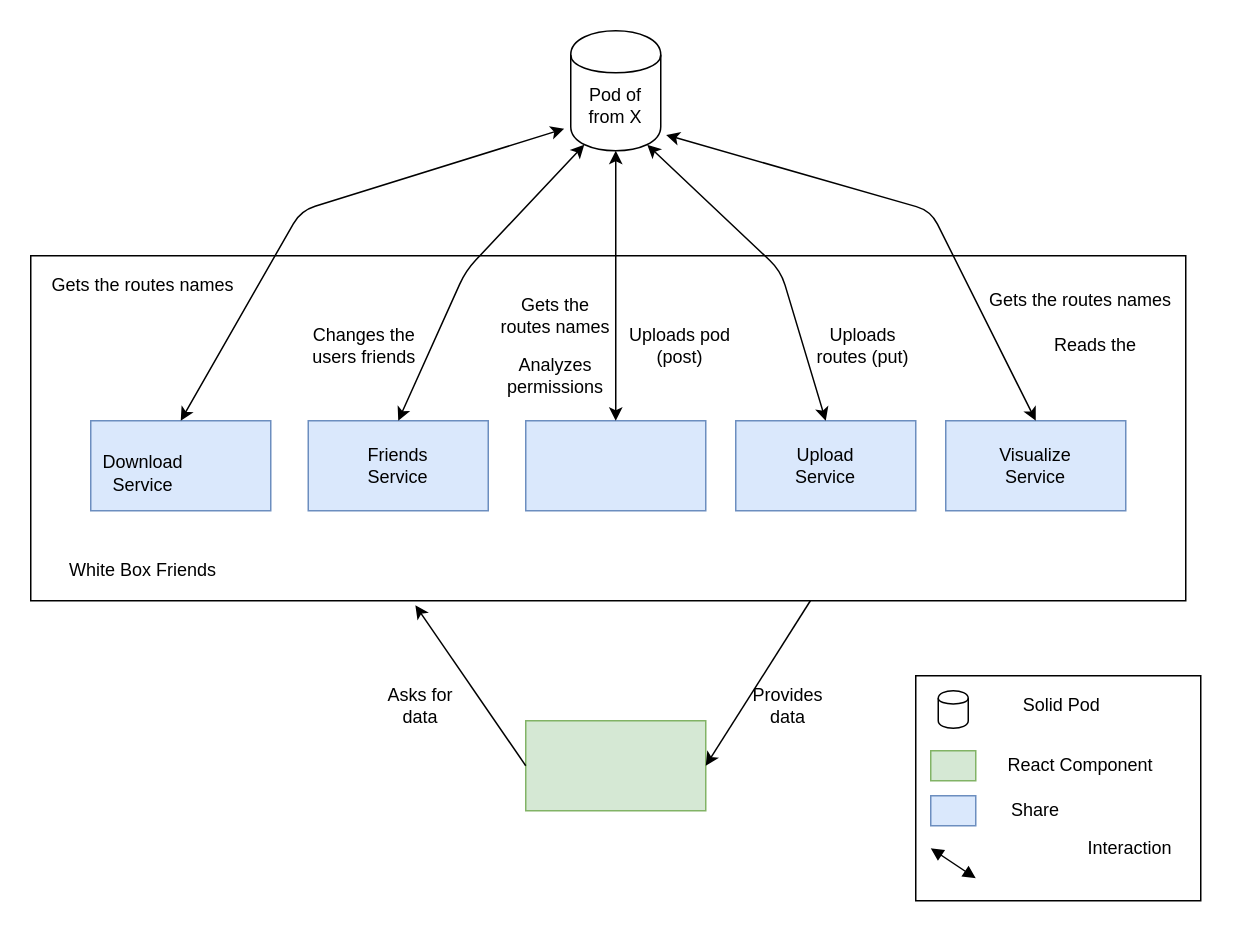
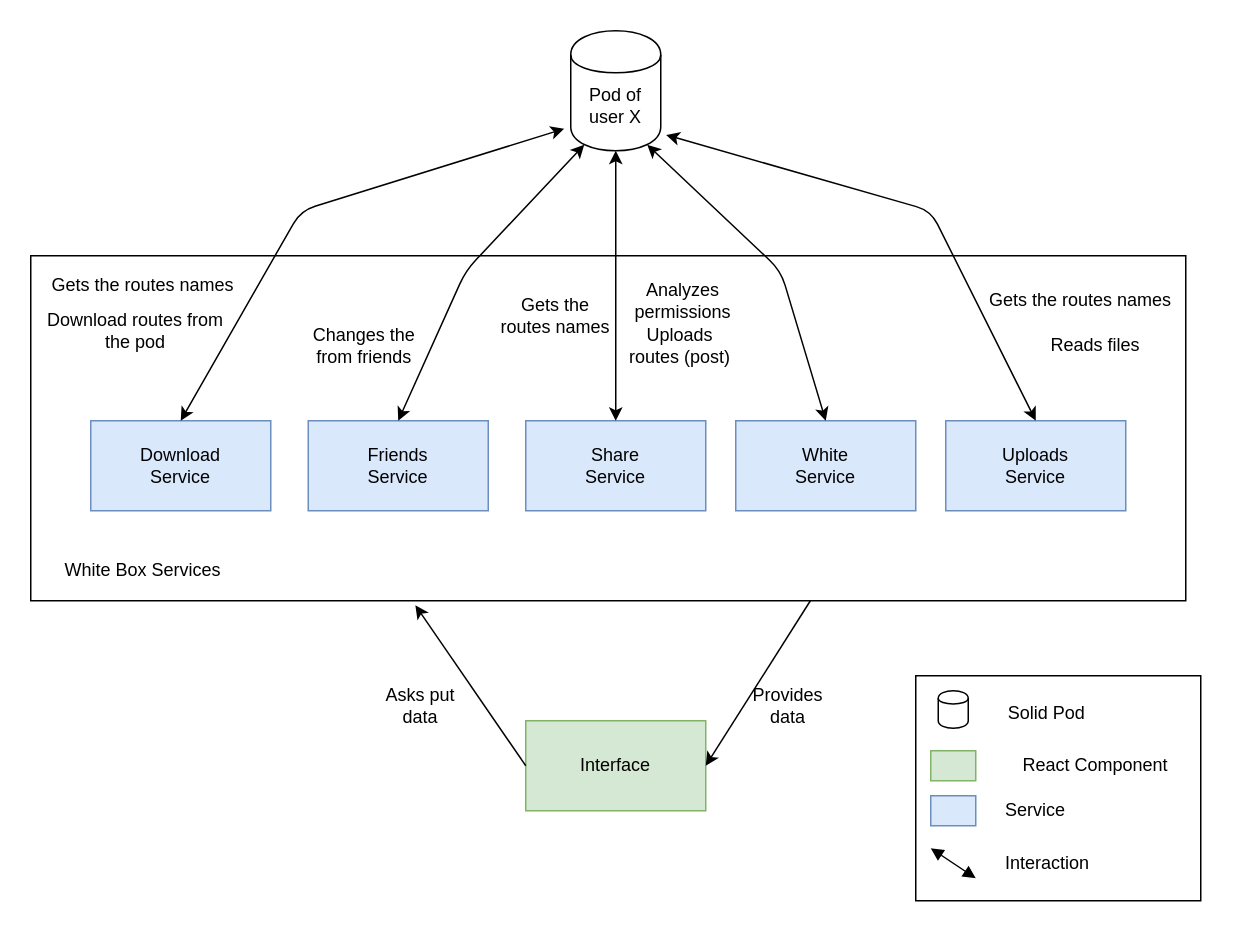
node "Pod of from X": label "Pod of from X" -> "Pod of user X"
node "Download routes from the pod": added
node "Changes the users friends": label "Changes the users friends" -> "Changes the from friends"
node "Uploads pod (post)": label "Uploads pod (post)" -> "Uploads routes (post)"
node "Uploads routes (put)": removed
node "Reads the": label "Reads the" -> "Reads files"
node "Analyzes permissions": moved (556, 376) -> (683, 301)
node "Share Service": added
node "Upload Service": label "Upload Service" -> "White Service"
node "Visualize Service": label "Visualize Service" -> "Uploads Service"
node "Download Service": moved (143, 473) -> (181, 466)
node "White Box Friends": label "White Box Friends" -> "White Box Services"
node "Asks for data": label "Asks for data" -> "Asks put data"
node "Solid Pod": moved (1062, 706) -> (1047, 713)
node "Interface": added
node "React Component": moved (1081, 766) -> (1096, 766)
node "Share": label "Share" -> "Service"
node "Interaction": moved (1130, 848) -> (1048, 863)
